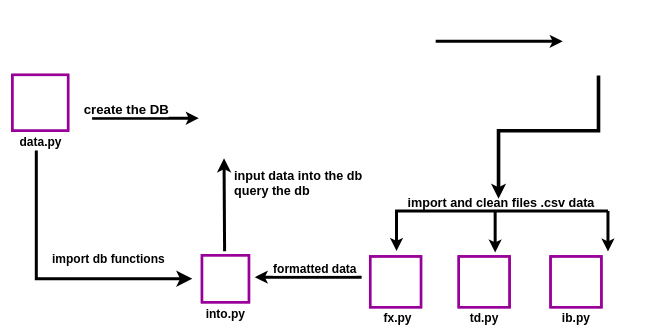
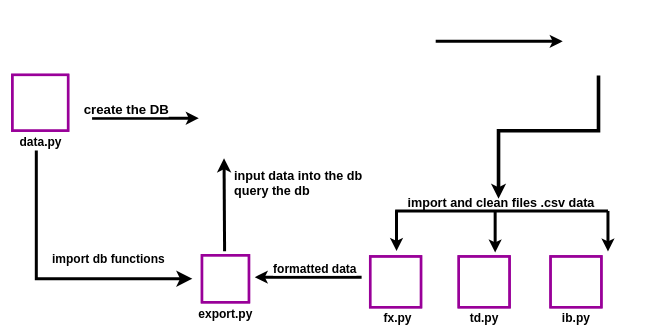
node "into.py": label "into.py" -> "export.py"
